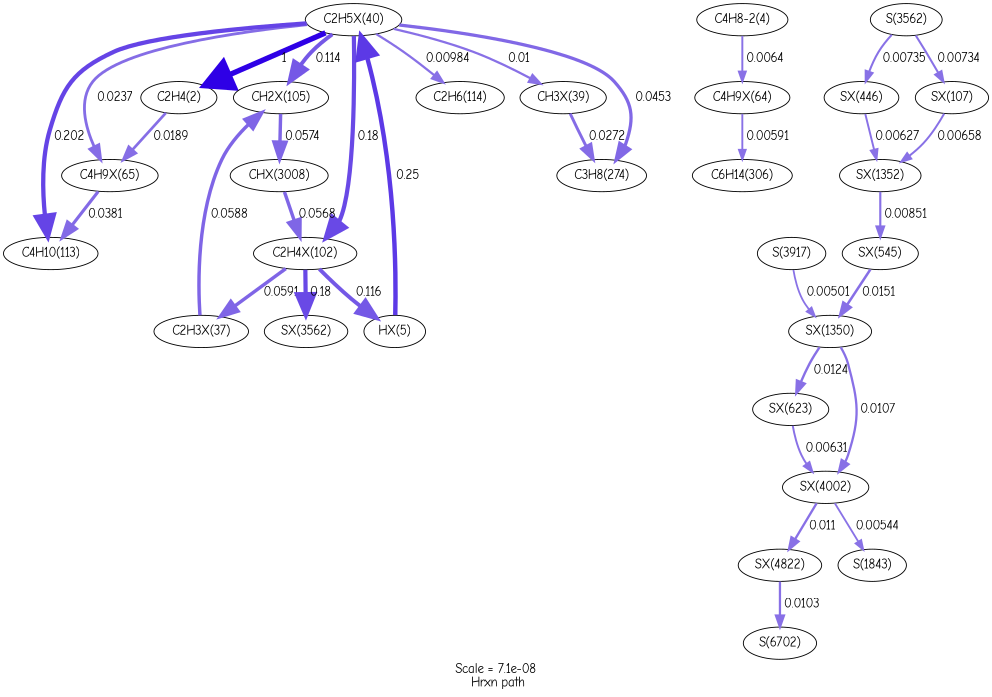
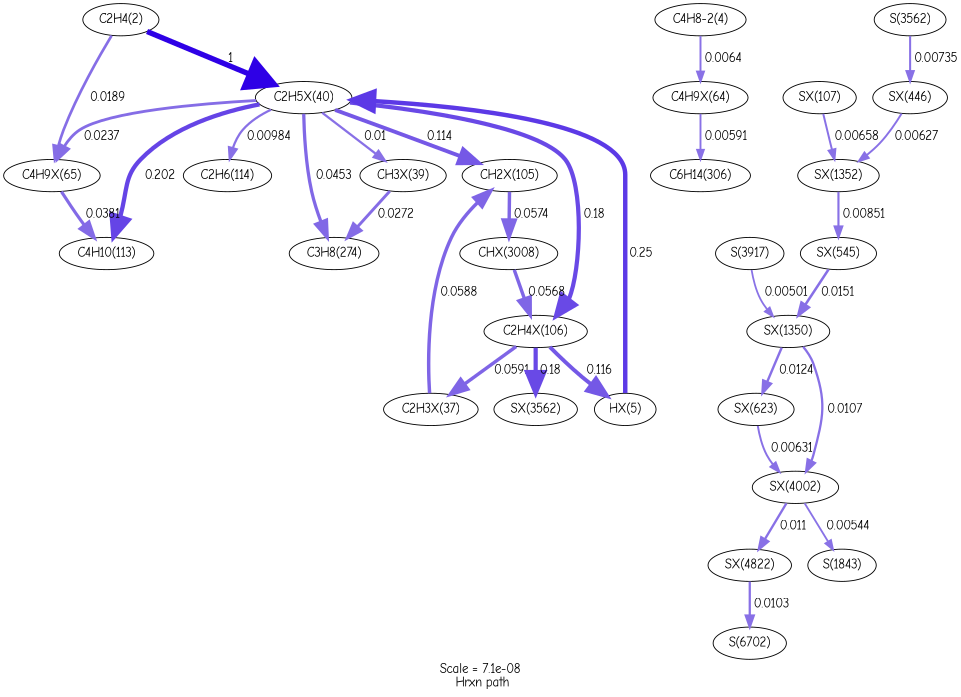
edge "C2H5X(40)" -> "C2H4(2)": reversed
edge "S(3562)" -> "SX(107)": removed, label "0.00734"
node "C2H4X(102)": label "C2H4X(102)" -> "C2H4X(106)"
